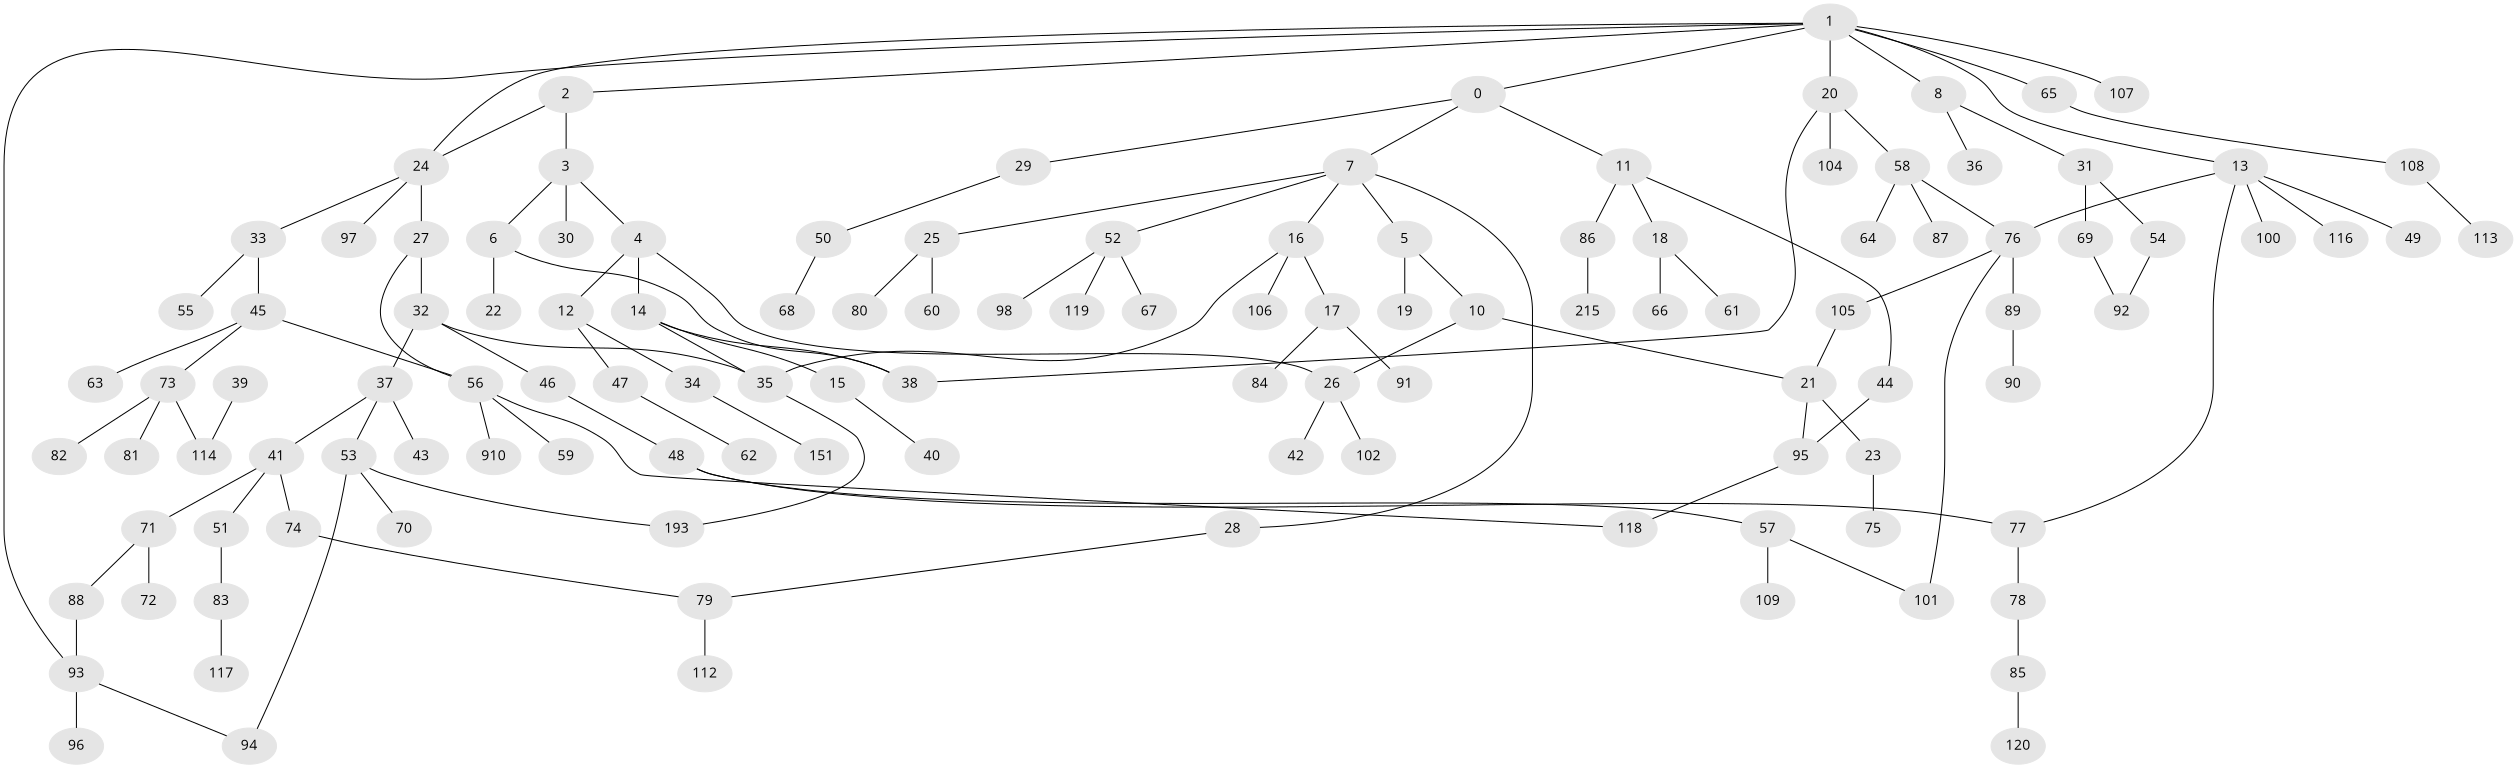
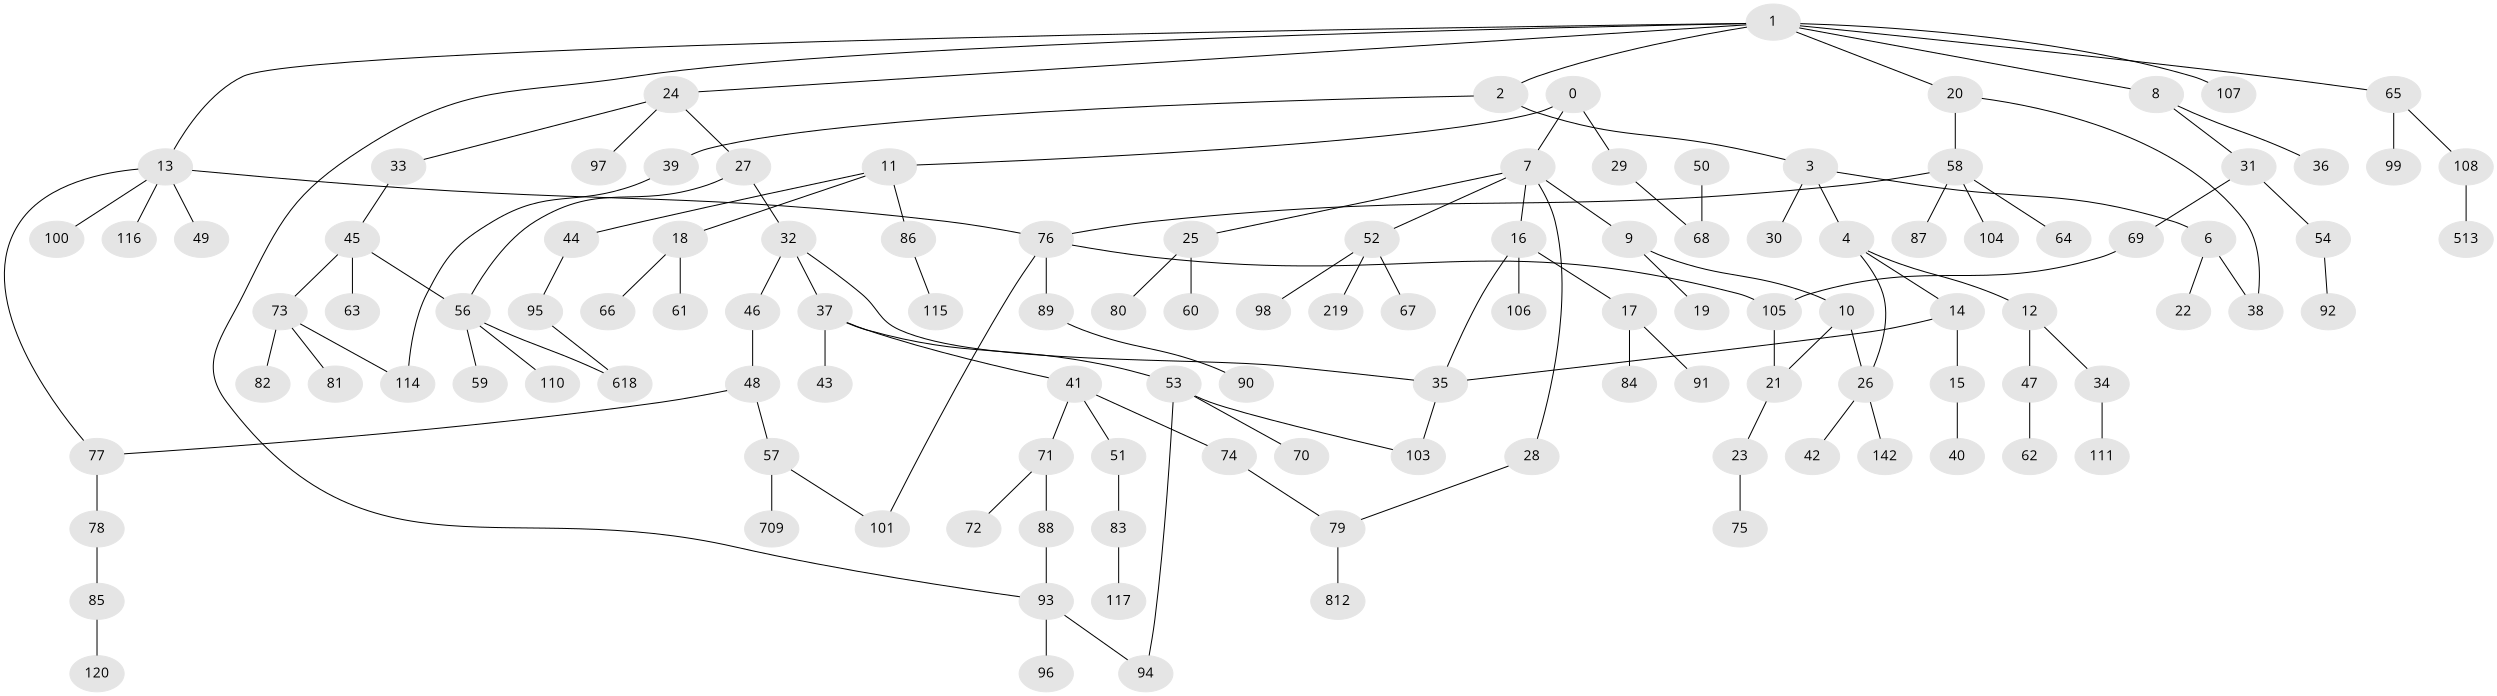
edge "1" -- "0": removed
edge "2" -- "24": now "2" -- "39"
edge "20" -- "104": now "58" -- "104"
node "99": added
edge "29" -- "50": now "29" -- "68"
node "5": label "5" -> "9"
node "113": label "113" -> "513"
edge "69" -- "92": now "69" -- "105"
node "55": removed
node "119": label "119" -> "219"
node "215": label "215" -> "115"
edge "14" -- "38": removed
edge "21" -- "95": removed
node "910": label "910" -> "110"
node "151": label "151" -> "111"
node "102": label "102" -> "142"
node "193": label "193" -> "103"
node "118": label "118" -> "618"
node "109": label "109" -> "709"
node "112": label "112" -> "812"
